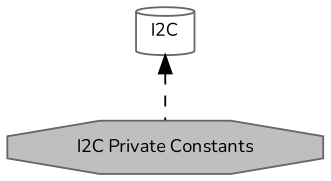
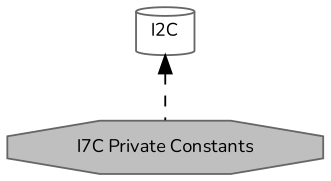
node "I2C Private Constants": label "I2C Private Constants" -> "I7C Private Constants"
